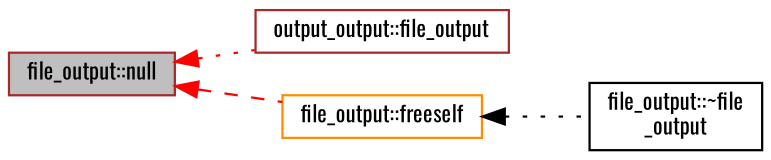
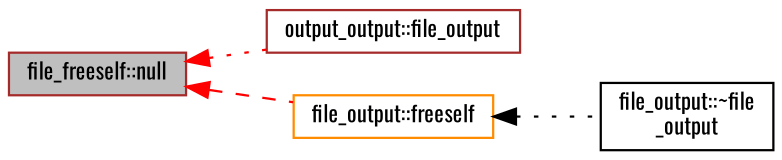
node "file_output::null": label "file_output::null" -> "file_freeself::null"
